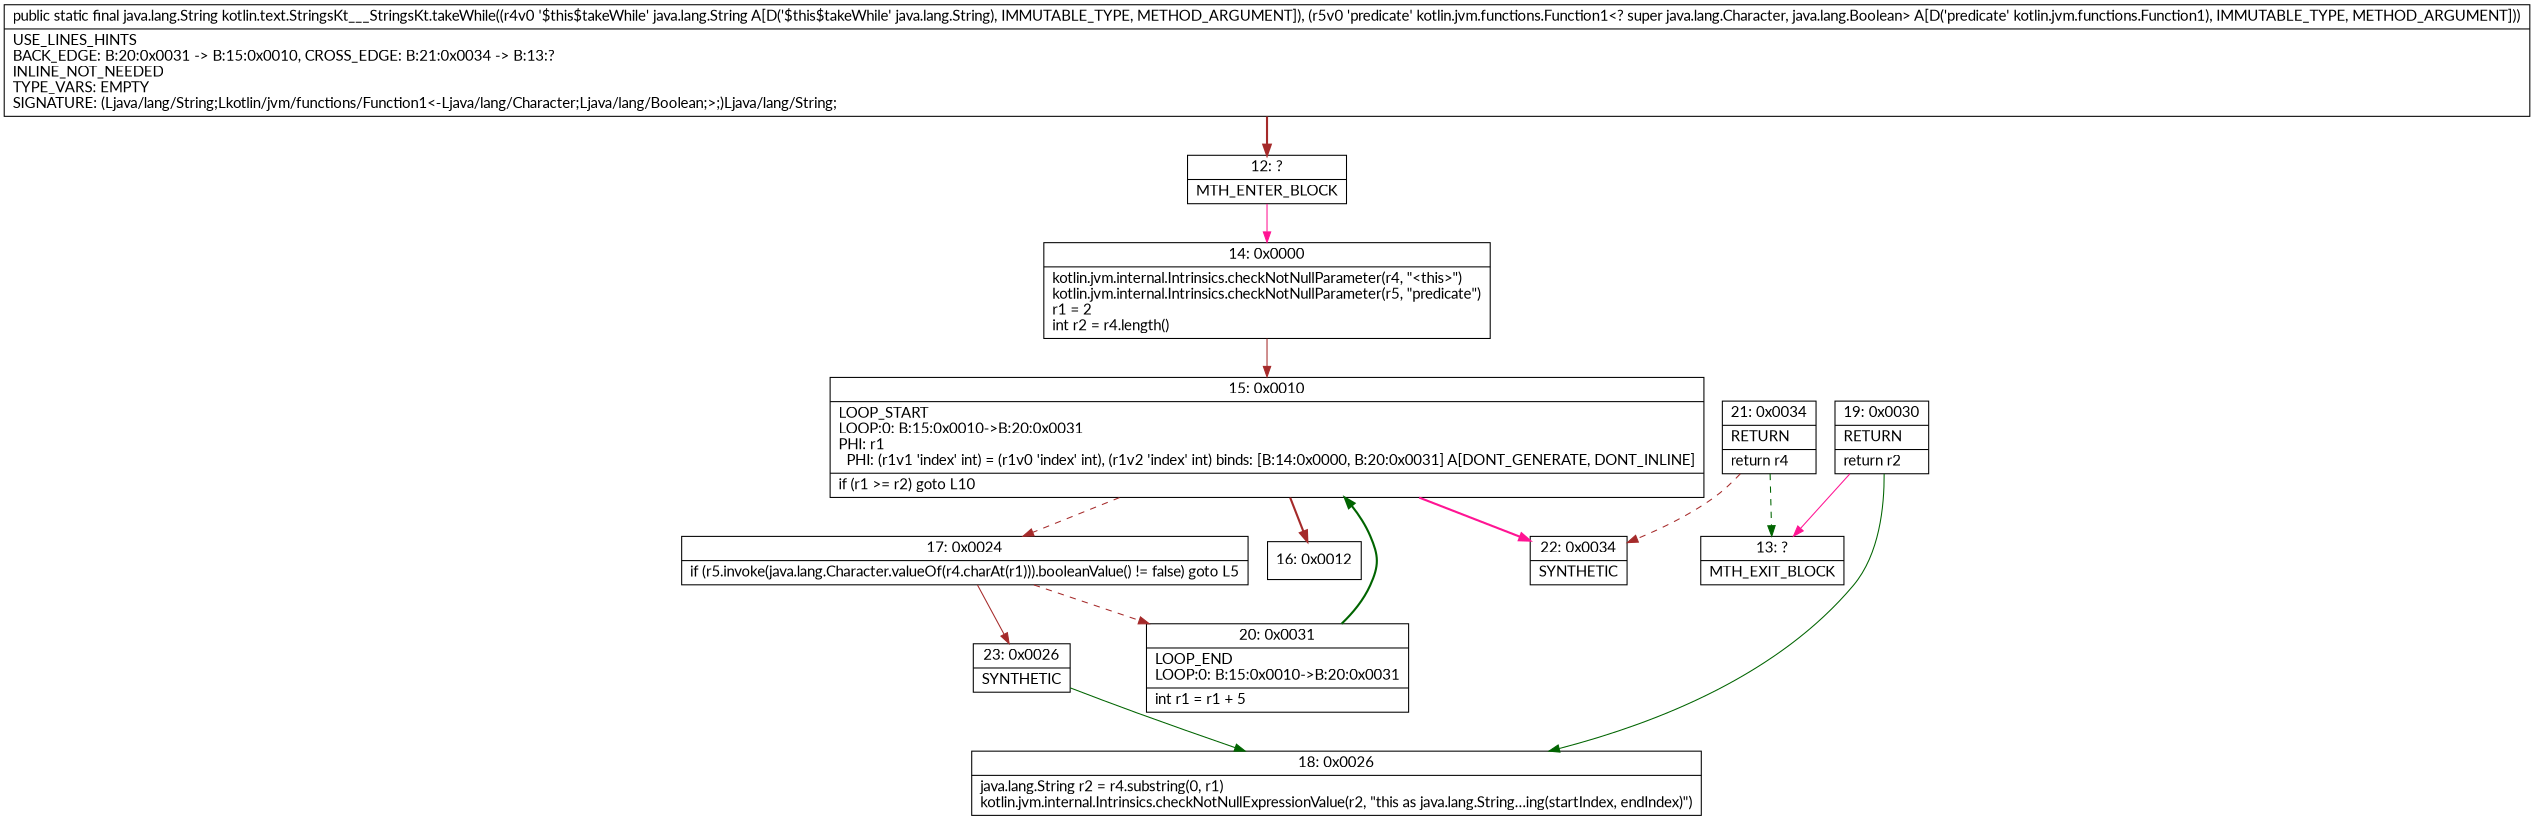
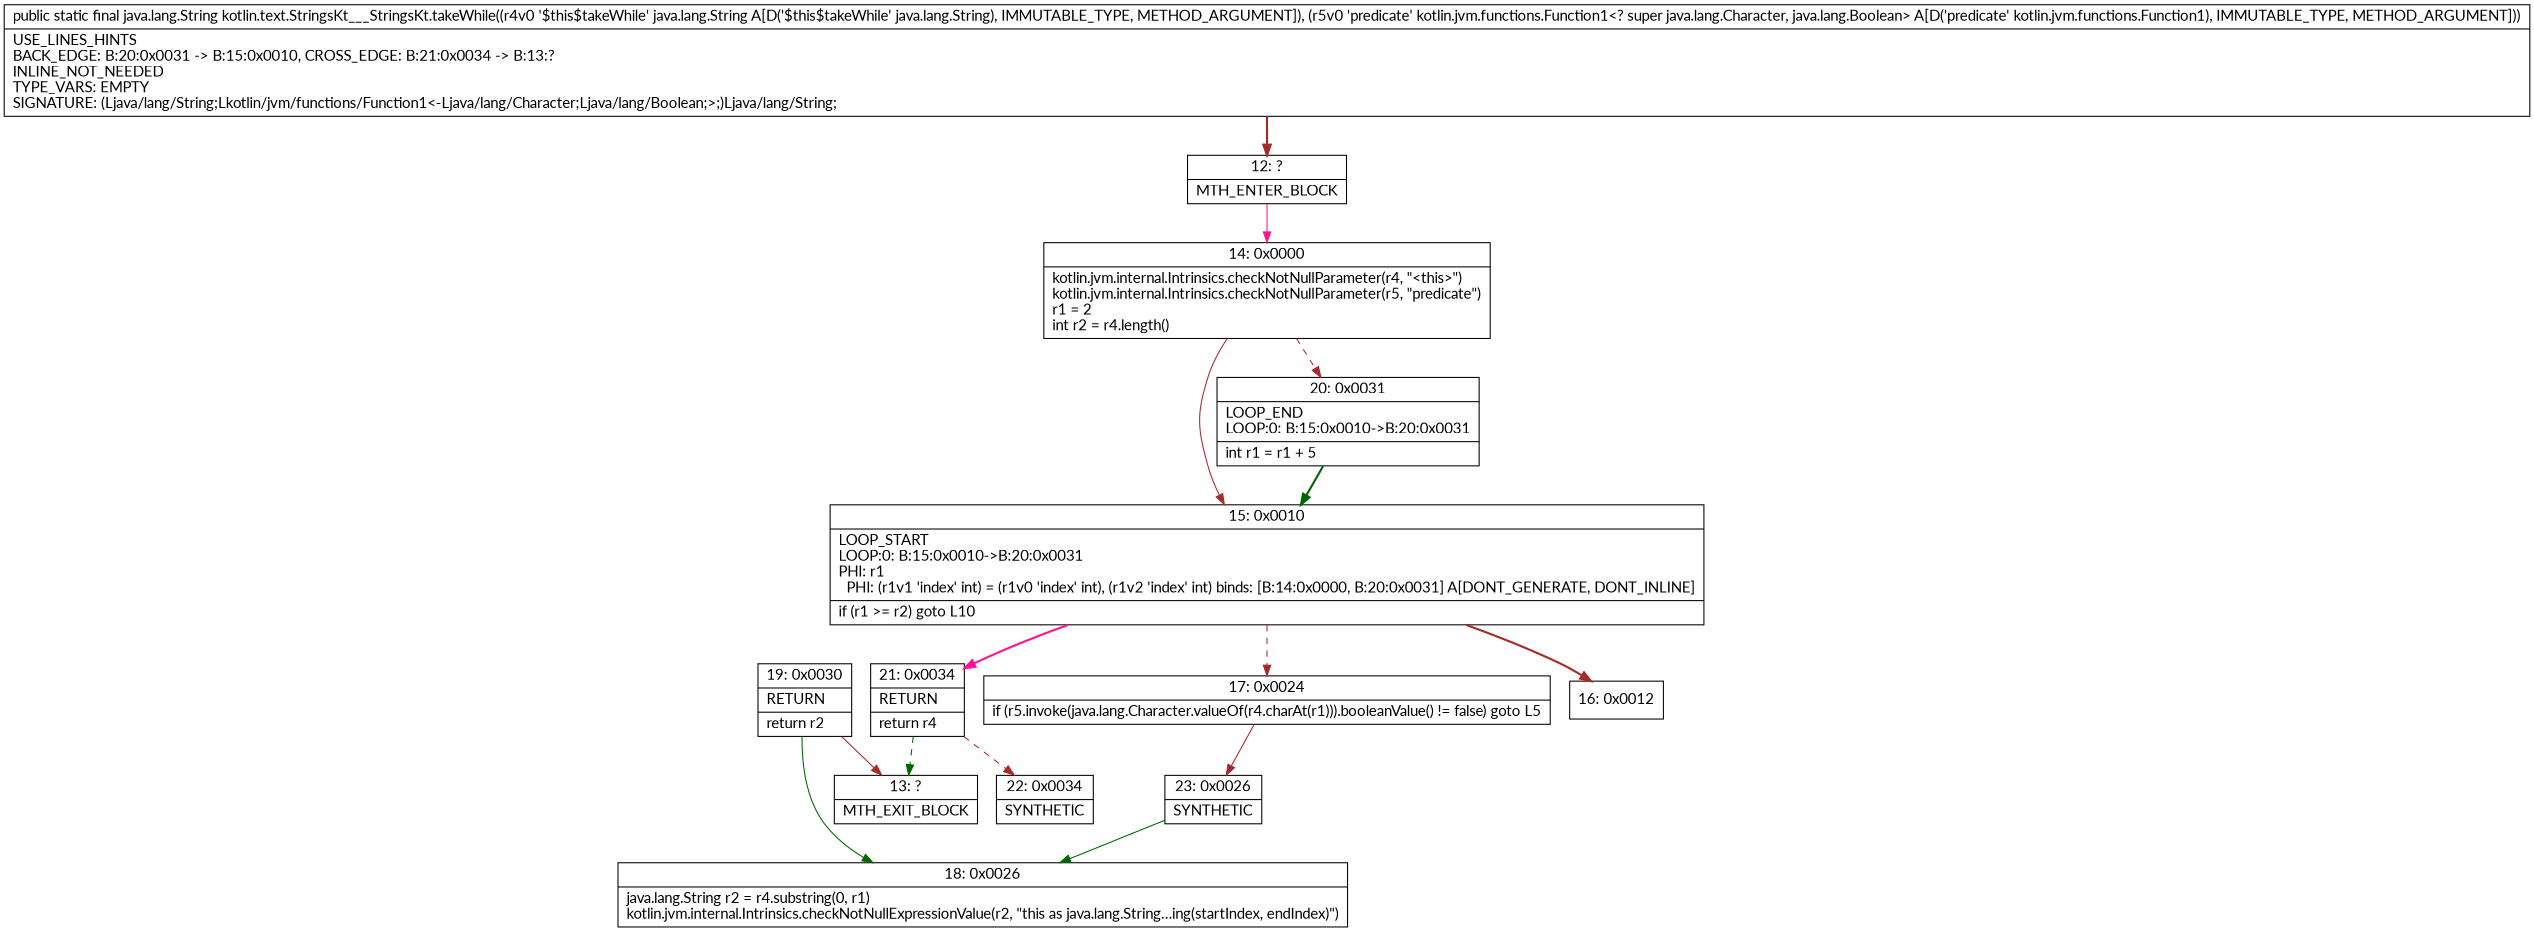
edge "19: 0x0030" -> "13: ?": color deeppink -> brown
edge "15: 0x0010" -> "22: 0x0034": now "15: 0x0010" -> "21: 0x0034"
edge "17: 0x0024" -> "20: 0x0031": now "14: 0x0000" -> "20: 0x0031"
